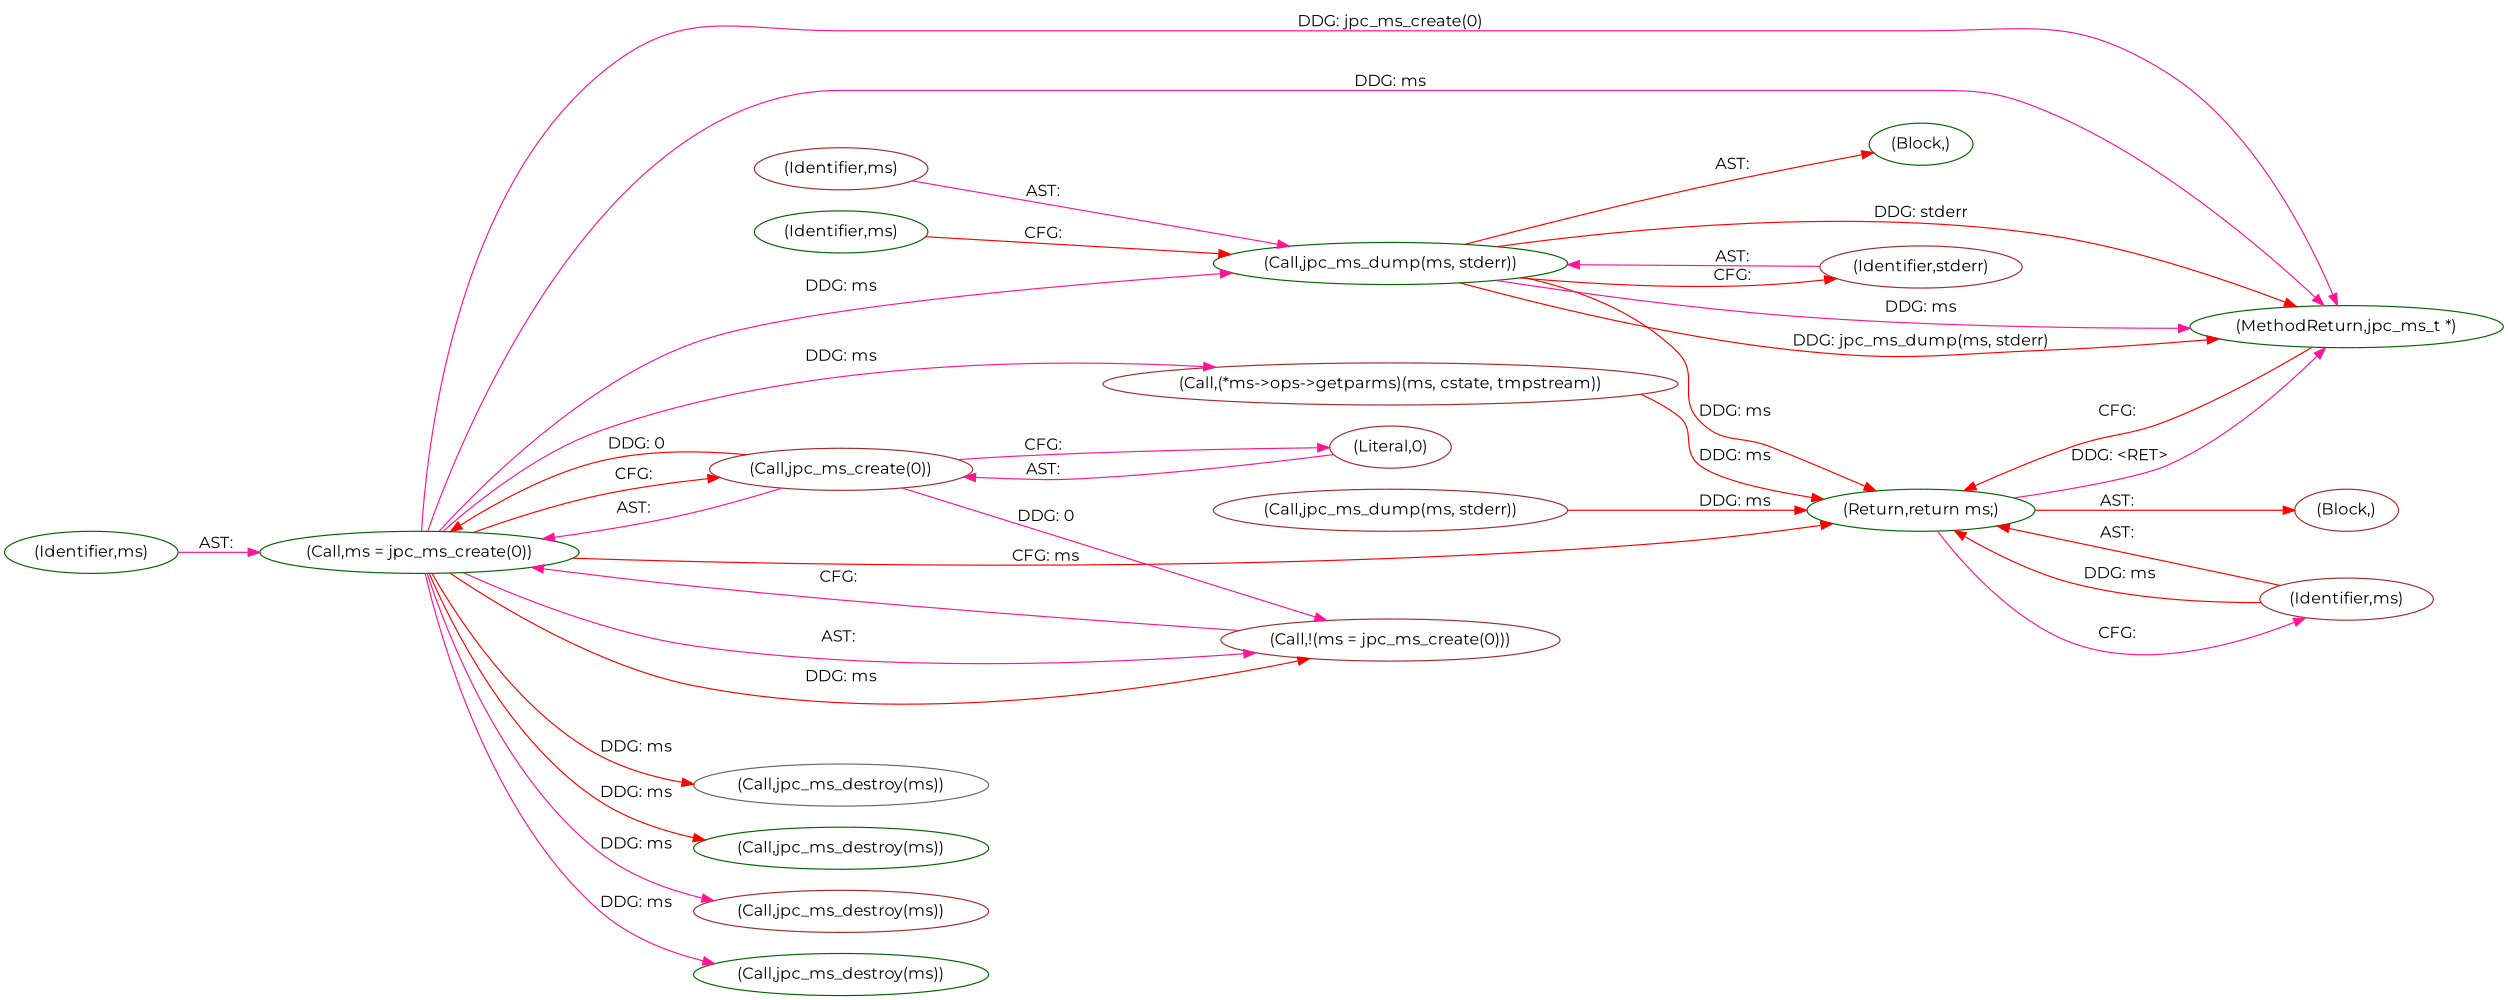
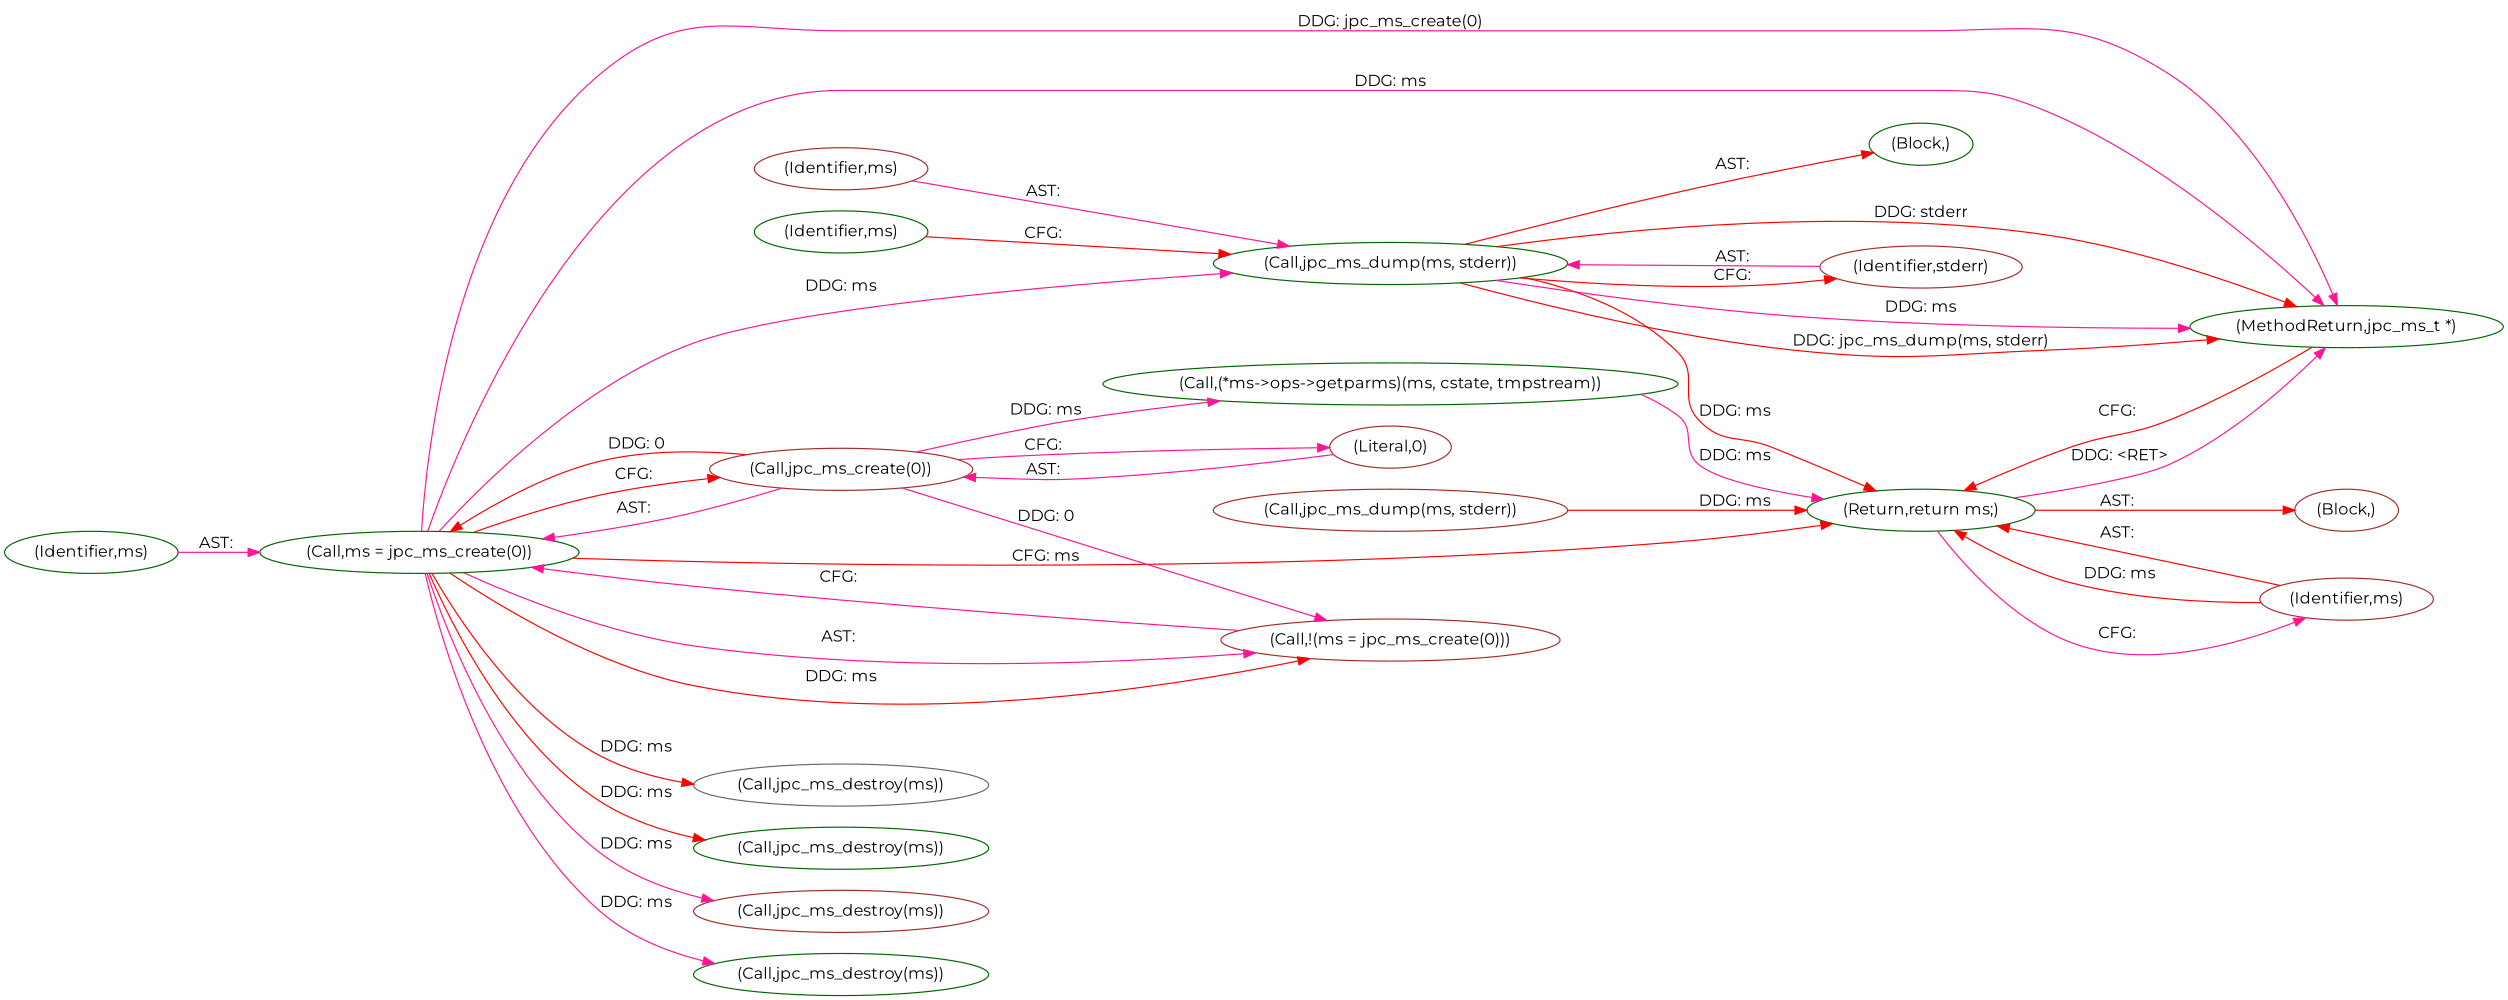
edge "(Call,ms = jpc_ms_create(0))" -> "(Call,(*ms->ops->getparms)(ms, cstate, tmpstream))": now "(Call,jpc_ms_create(0))" -> "(Call,(*ms->ops->getparms)(ms, cstate, tmpstream))"
node "(Call,(*ms->ops->getparms)(ms, cstate, tmpstream))": color brown -> darkgreen
edge "(Call,(*ms->ops->getparms)(ms, cstate, tmpstream))" -> "(Return,return ms;)": color red -> deeppink
